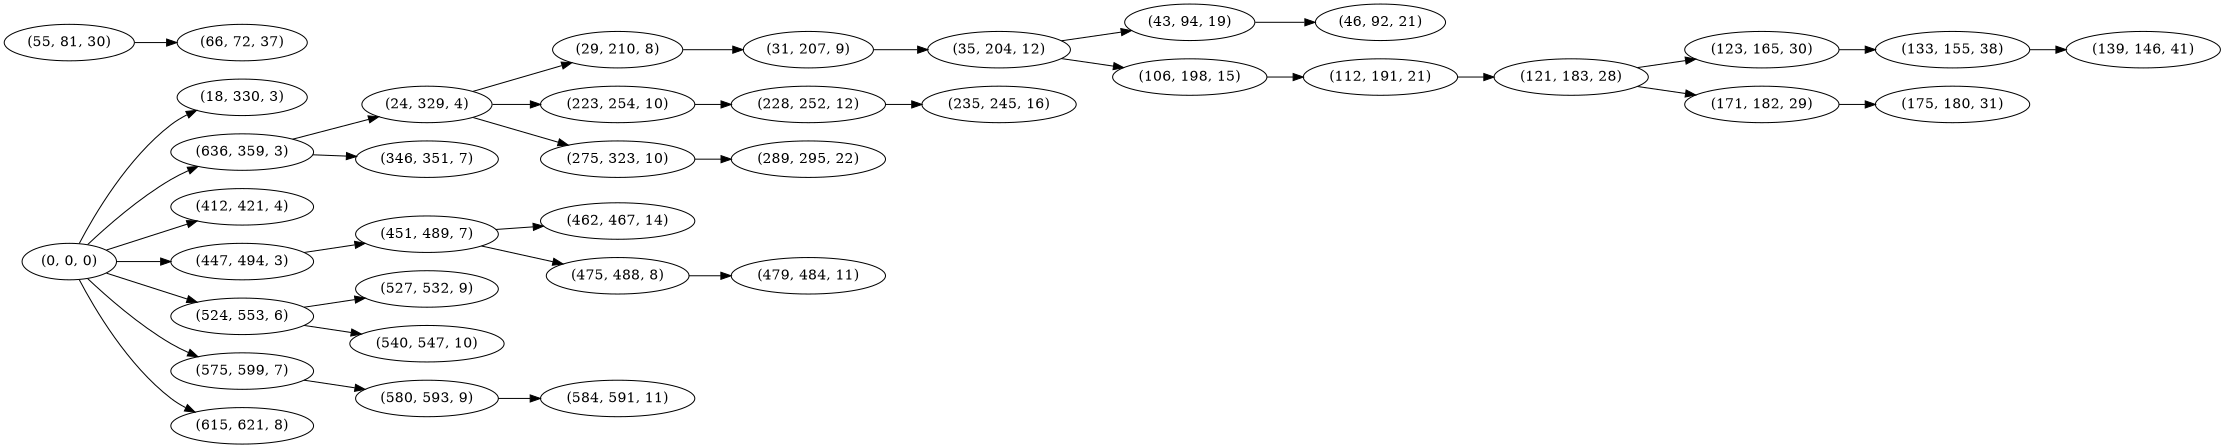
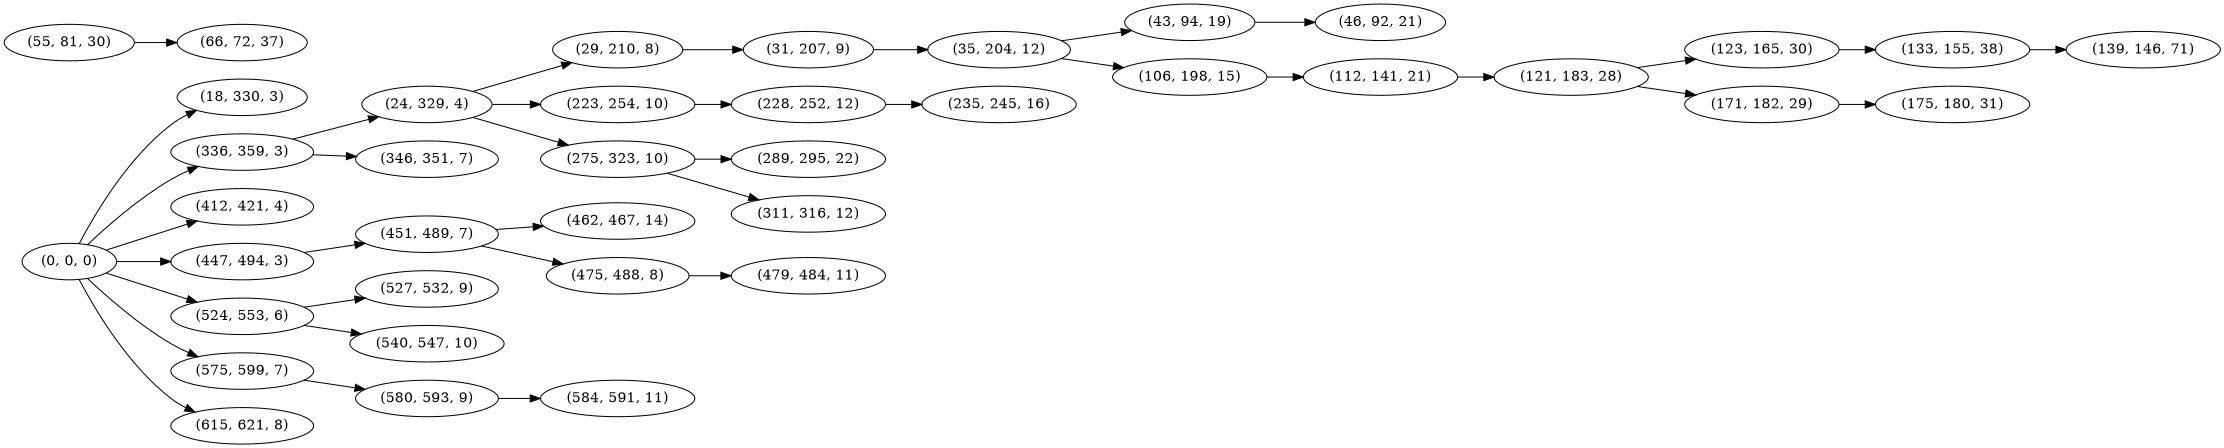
node "(139, 146, 41)": label "(139, 146, 41)" -> "(139, 146, 71)"
node "(112, 191, 21)": label "(112, 191, 21)" -> "(112, 141, 21)"
node "(636, 359, 3)": label "(636, 359, 3)" -> "(336, 359, 3)"
node "(311, 316, 12)": added
